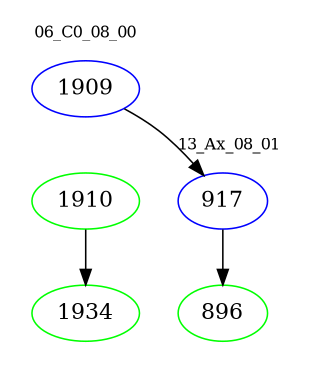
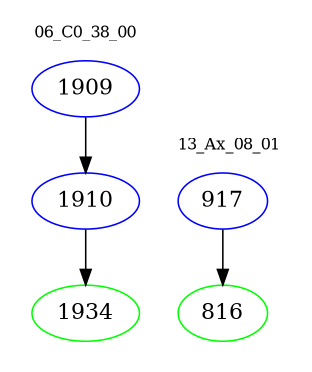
cluster "06_C0_08_00": label "06_C0_08_00" -> "06_C0_38_00"
edge "1909" -> "917": now "1909" -> "1910"
node "1910": color green -> blue
node "896": label "896" -> "816"
